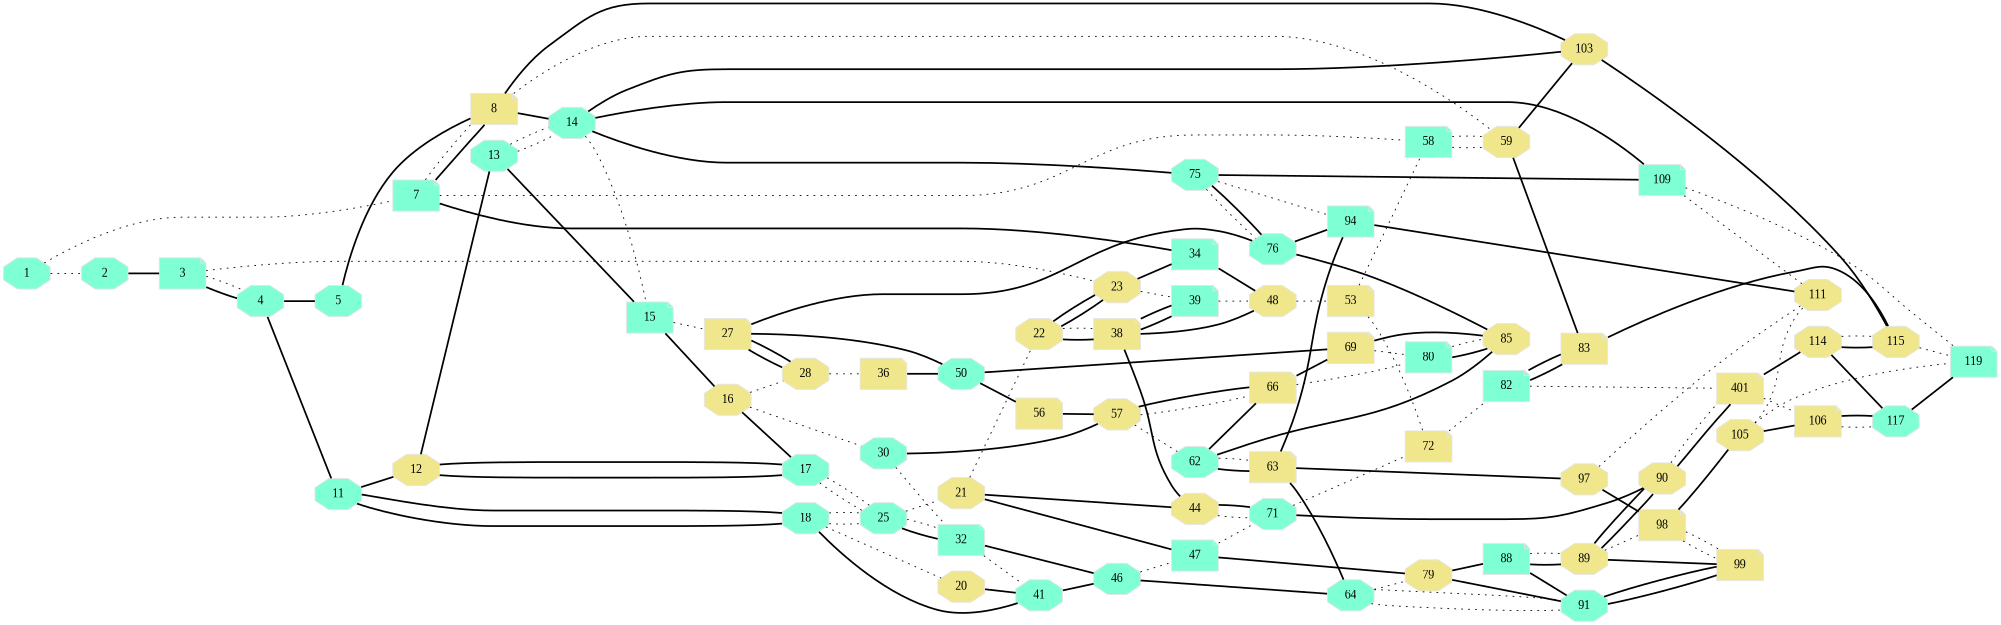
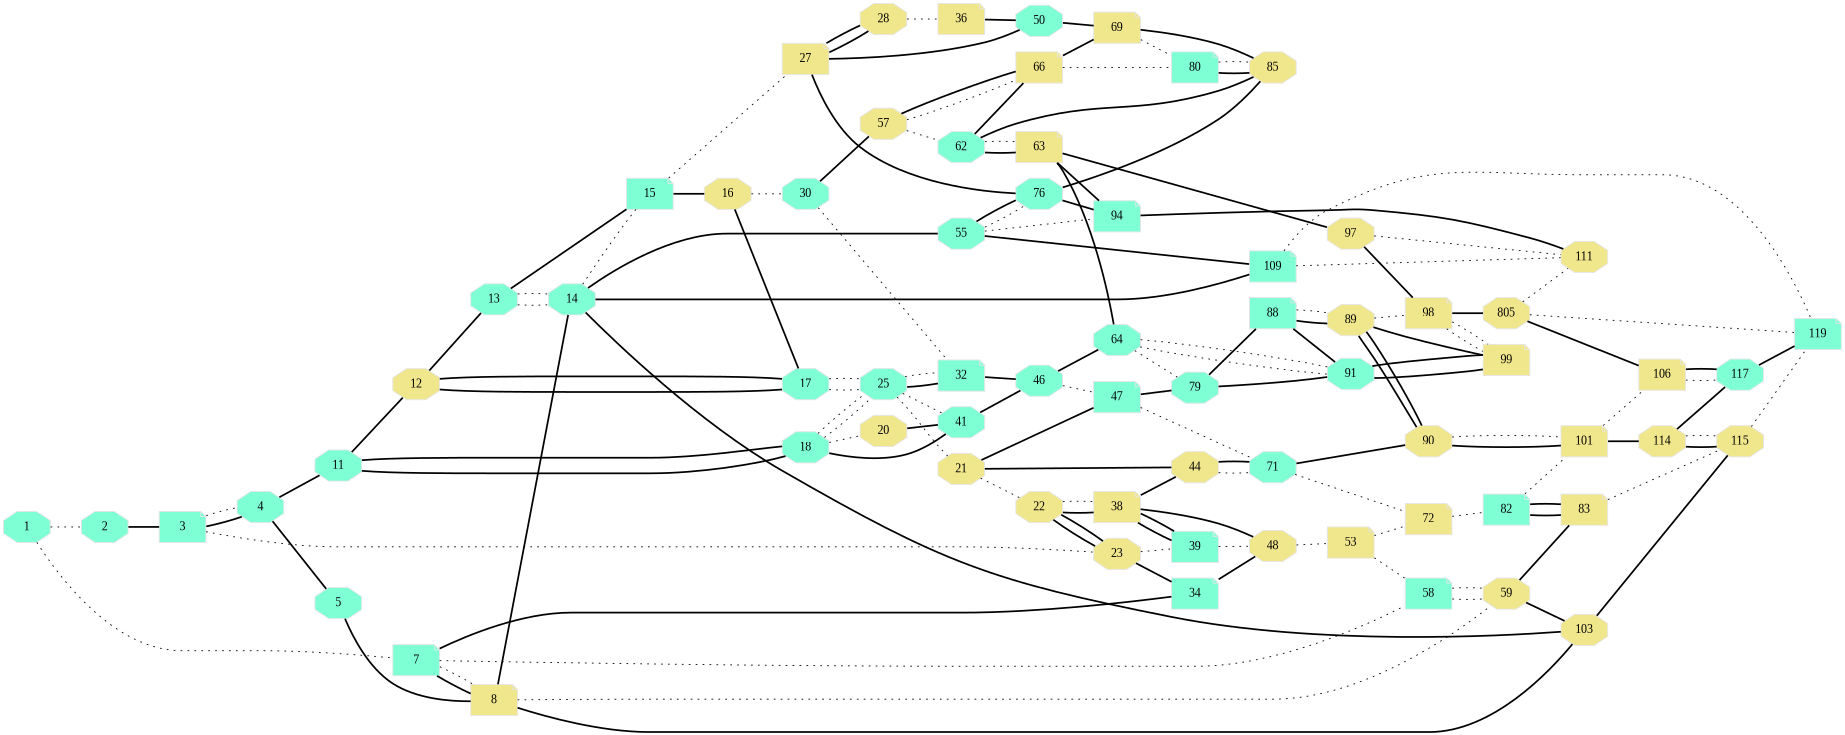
node "75": label "75" -> "55"
edge "115" -- "83": style bold -> dotted
edge "28" -- "16": removed
node "401": label "401" -> "101"
node "56": removed
node "105": label "105" -> "805"
edge "32" -- "41": now "25" -- "41"
node "79": fillcolor khaki -> aquamarine
